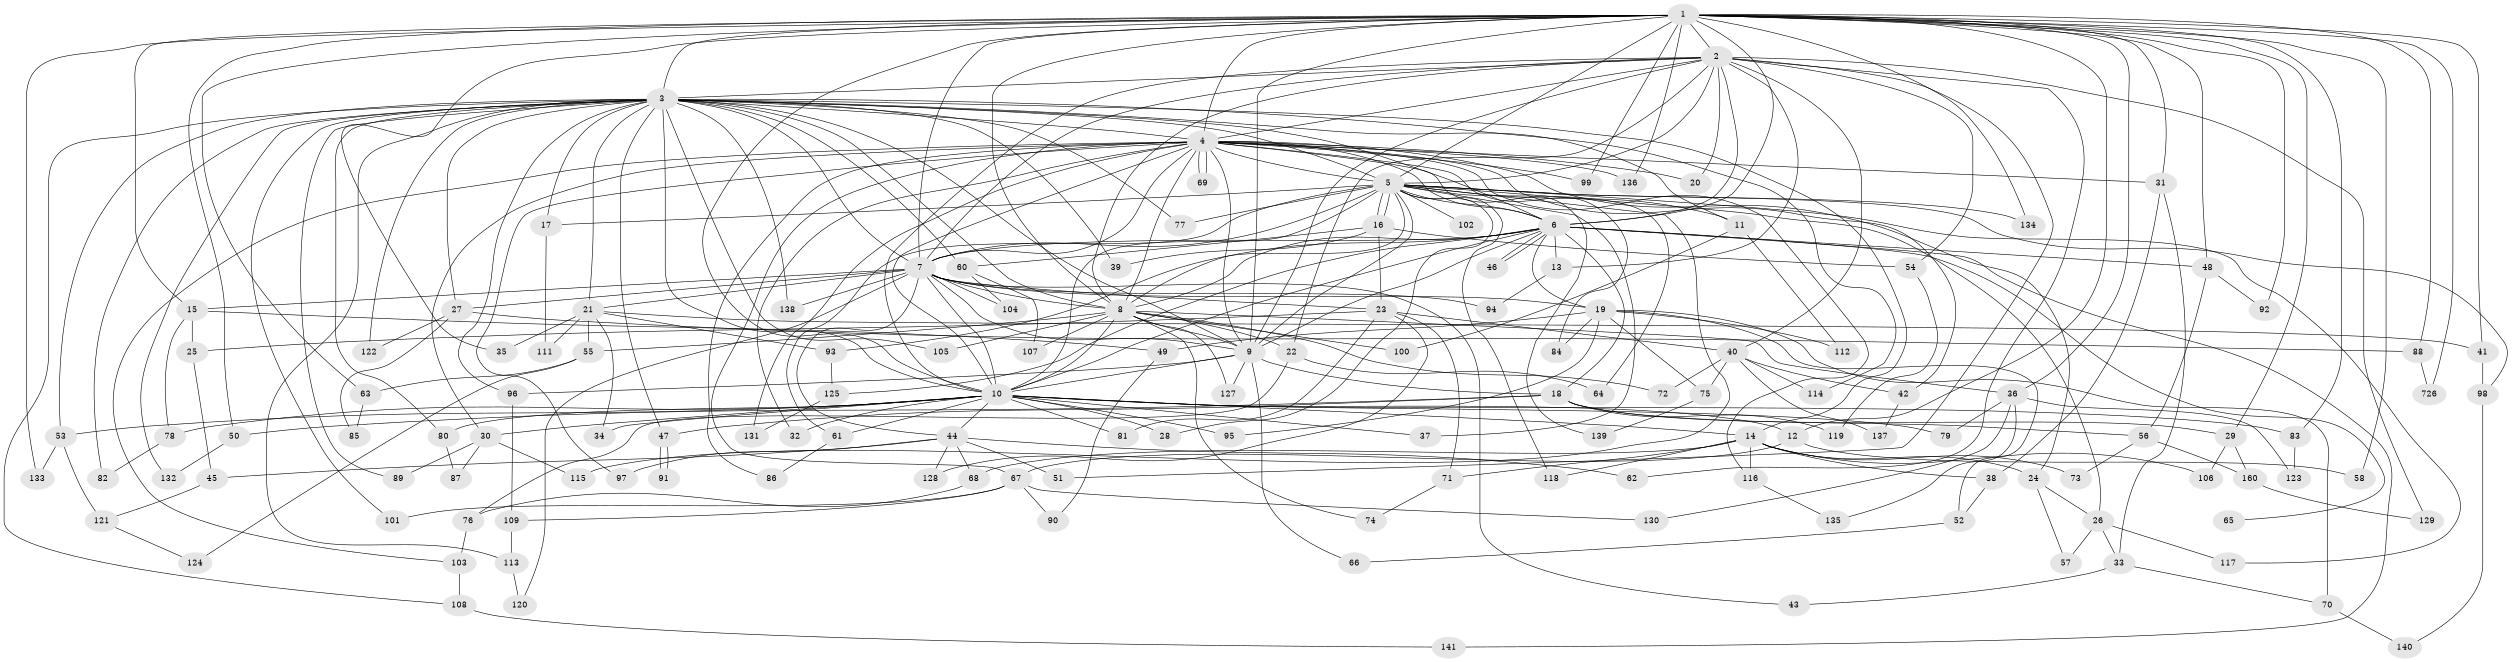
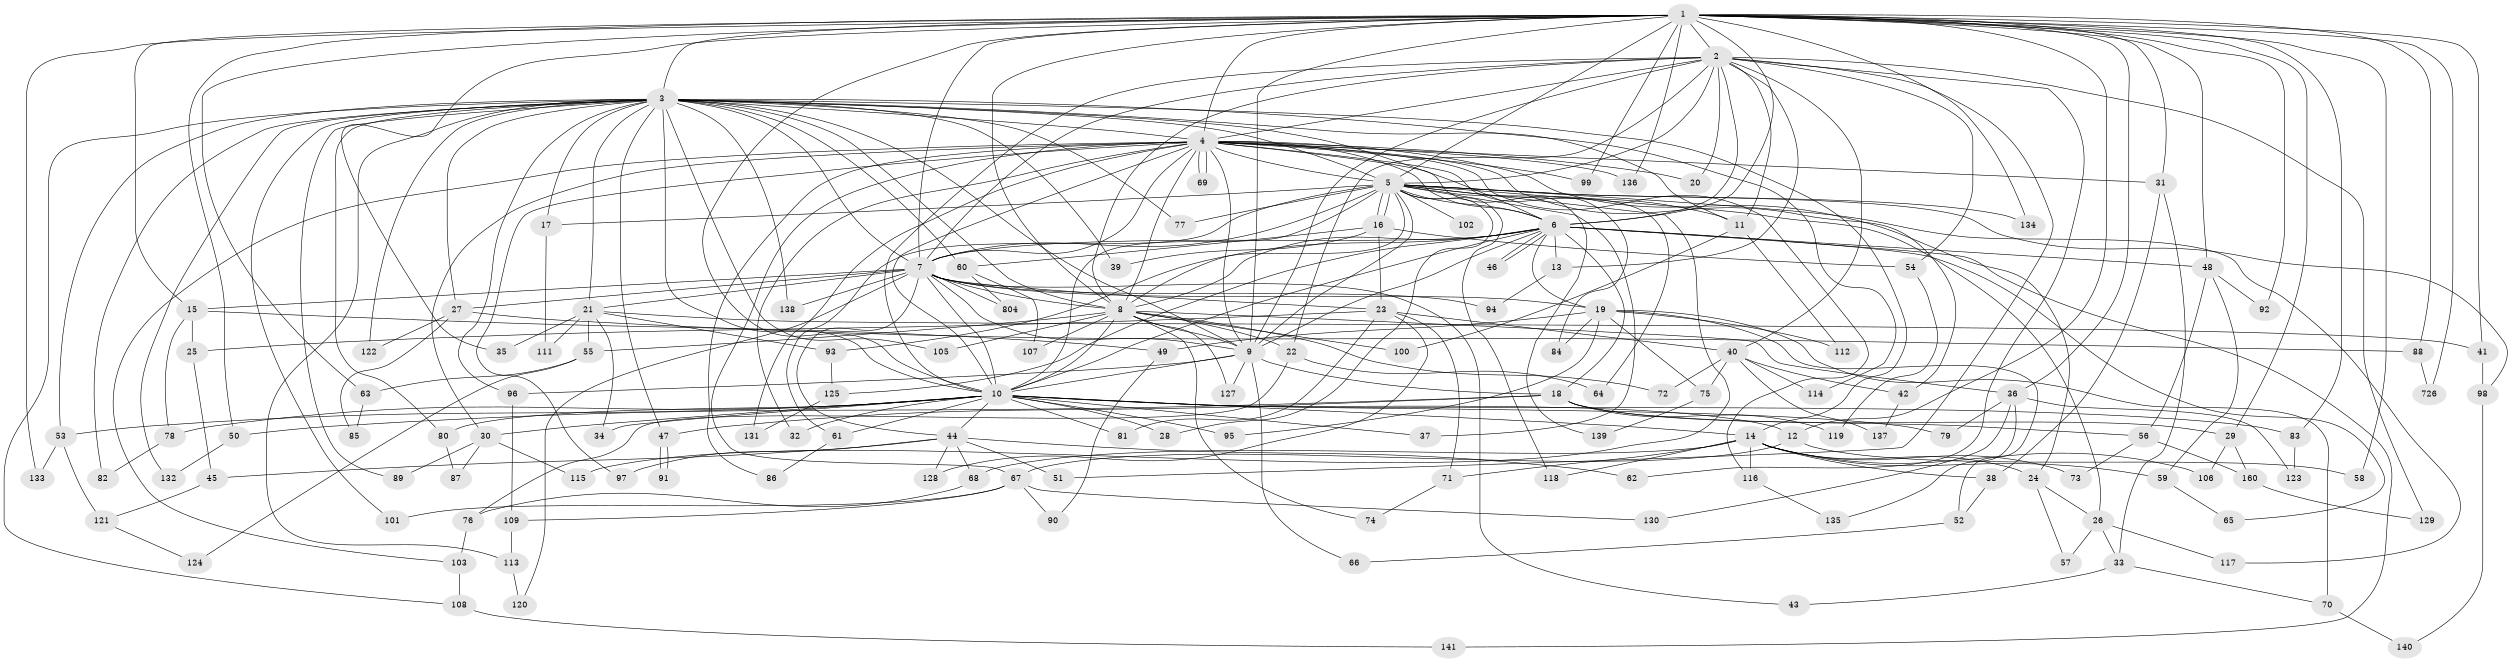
edge "2" -- "3": now "2" -- "11"
node "104": label "104" -> "804"
node "59": added
